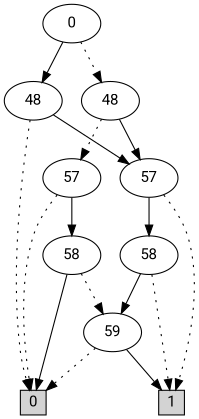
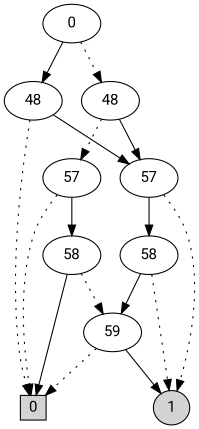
node "1": shape box -> ellipse
